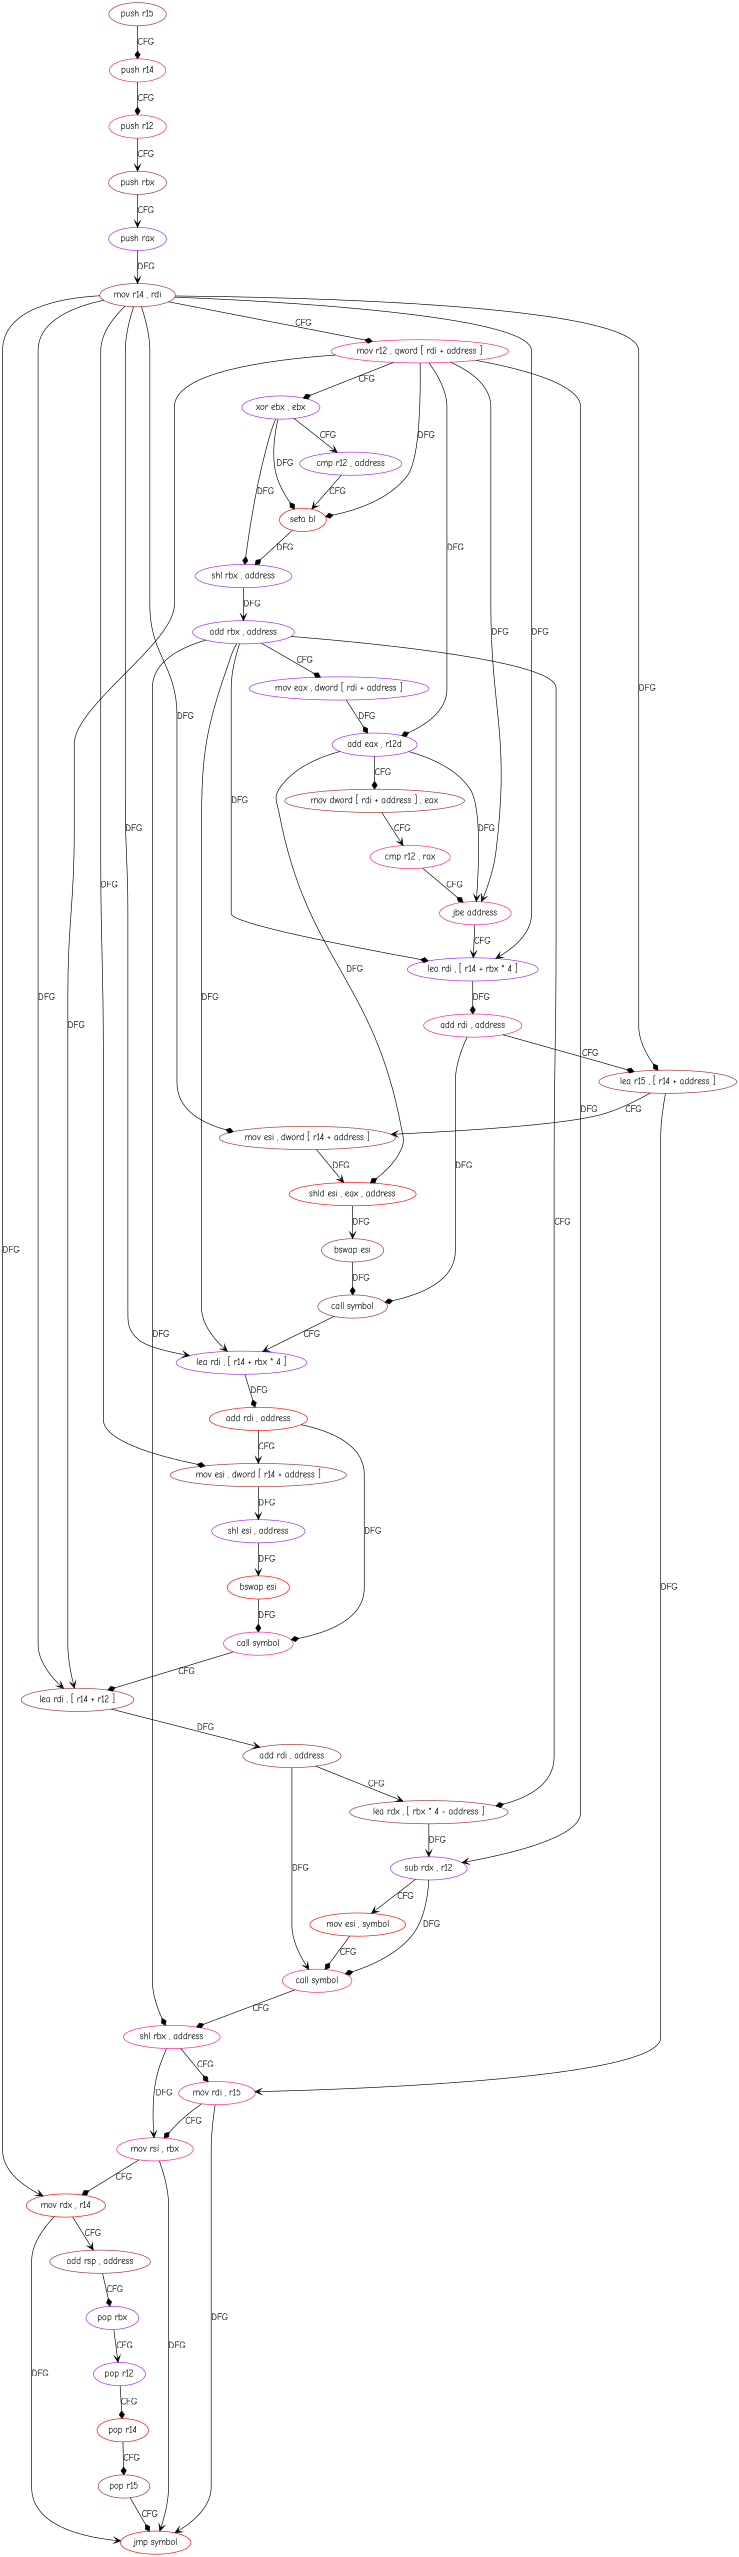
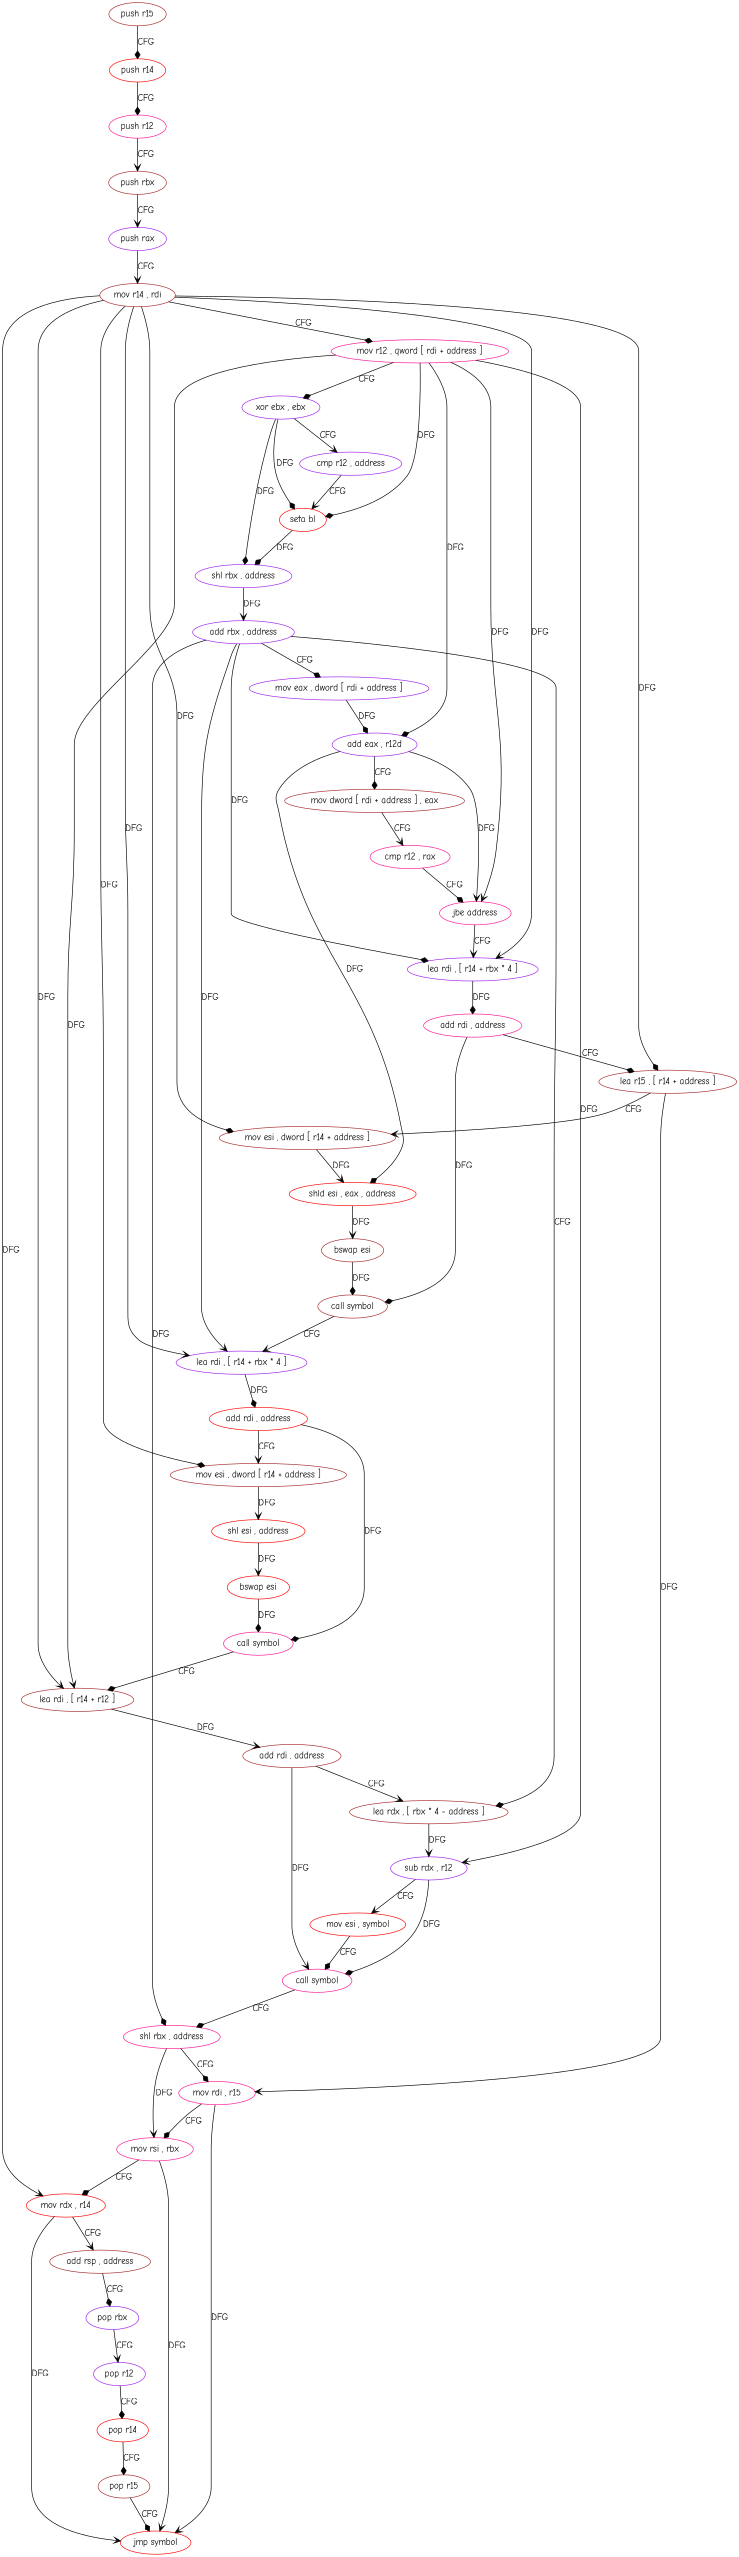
node "push r14": color deeppink -> red
edge "push rax" -> "mov r14 , rdi": label "DFG" -> "CFG"
node "shl esi , address": color purple -> red
